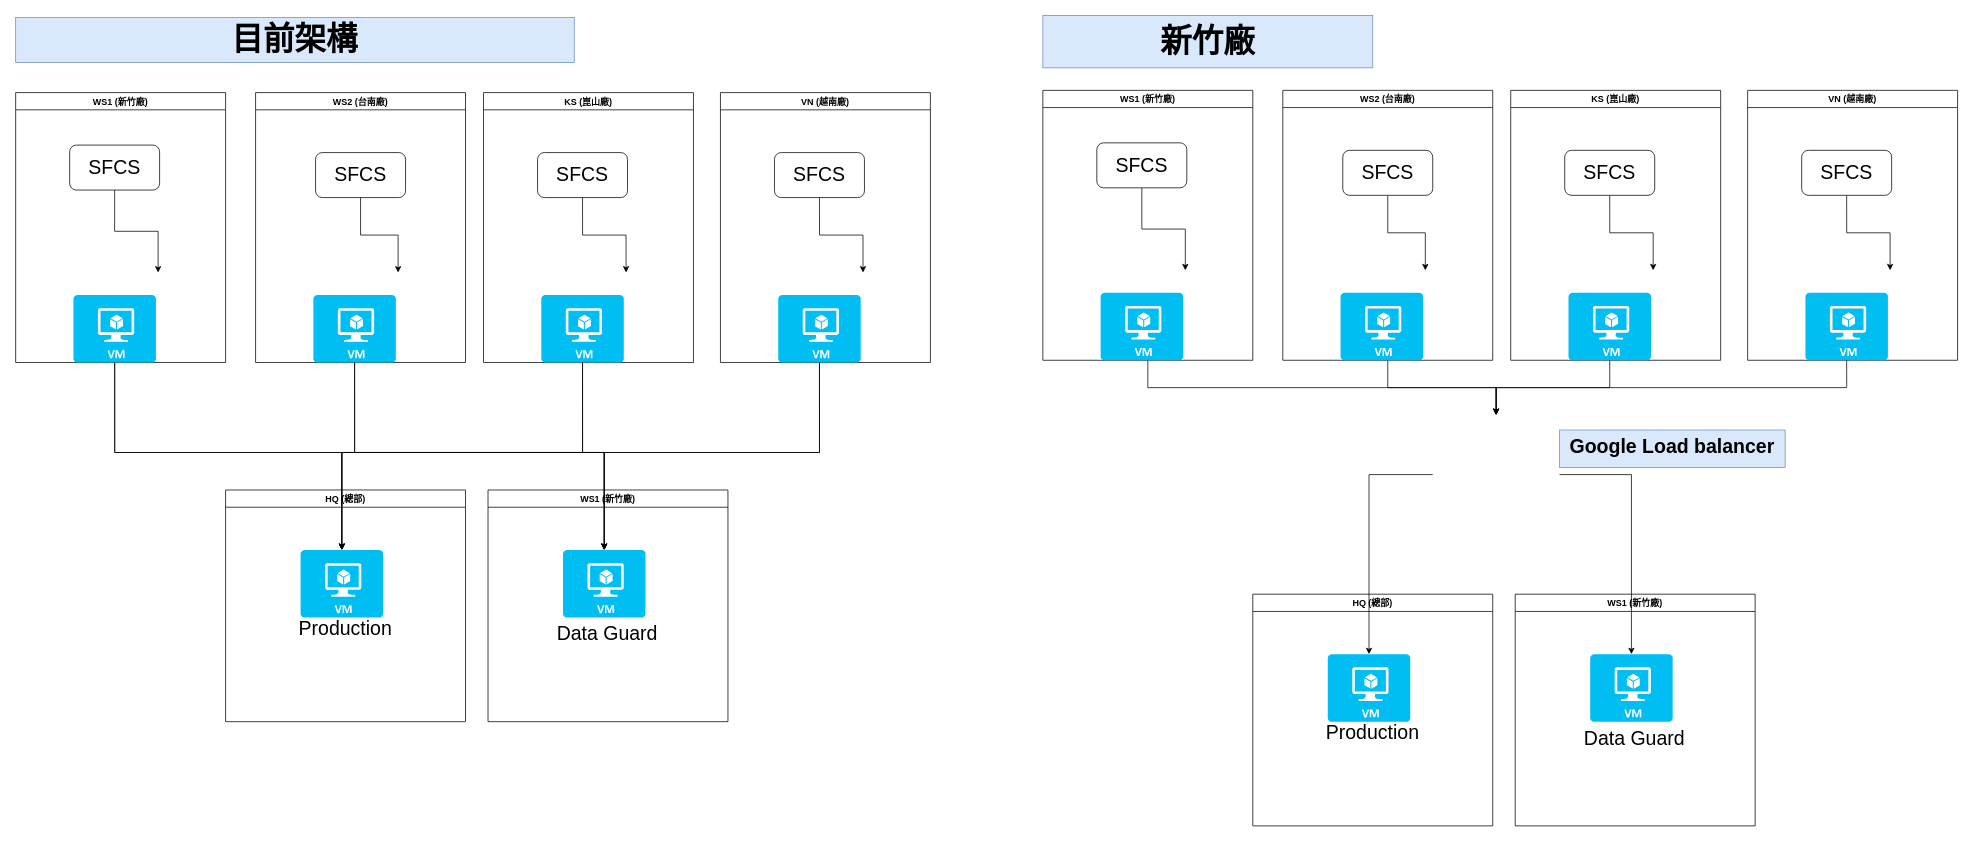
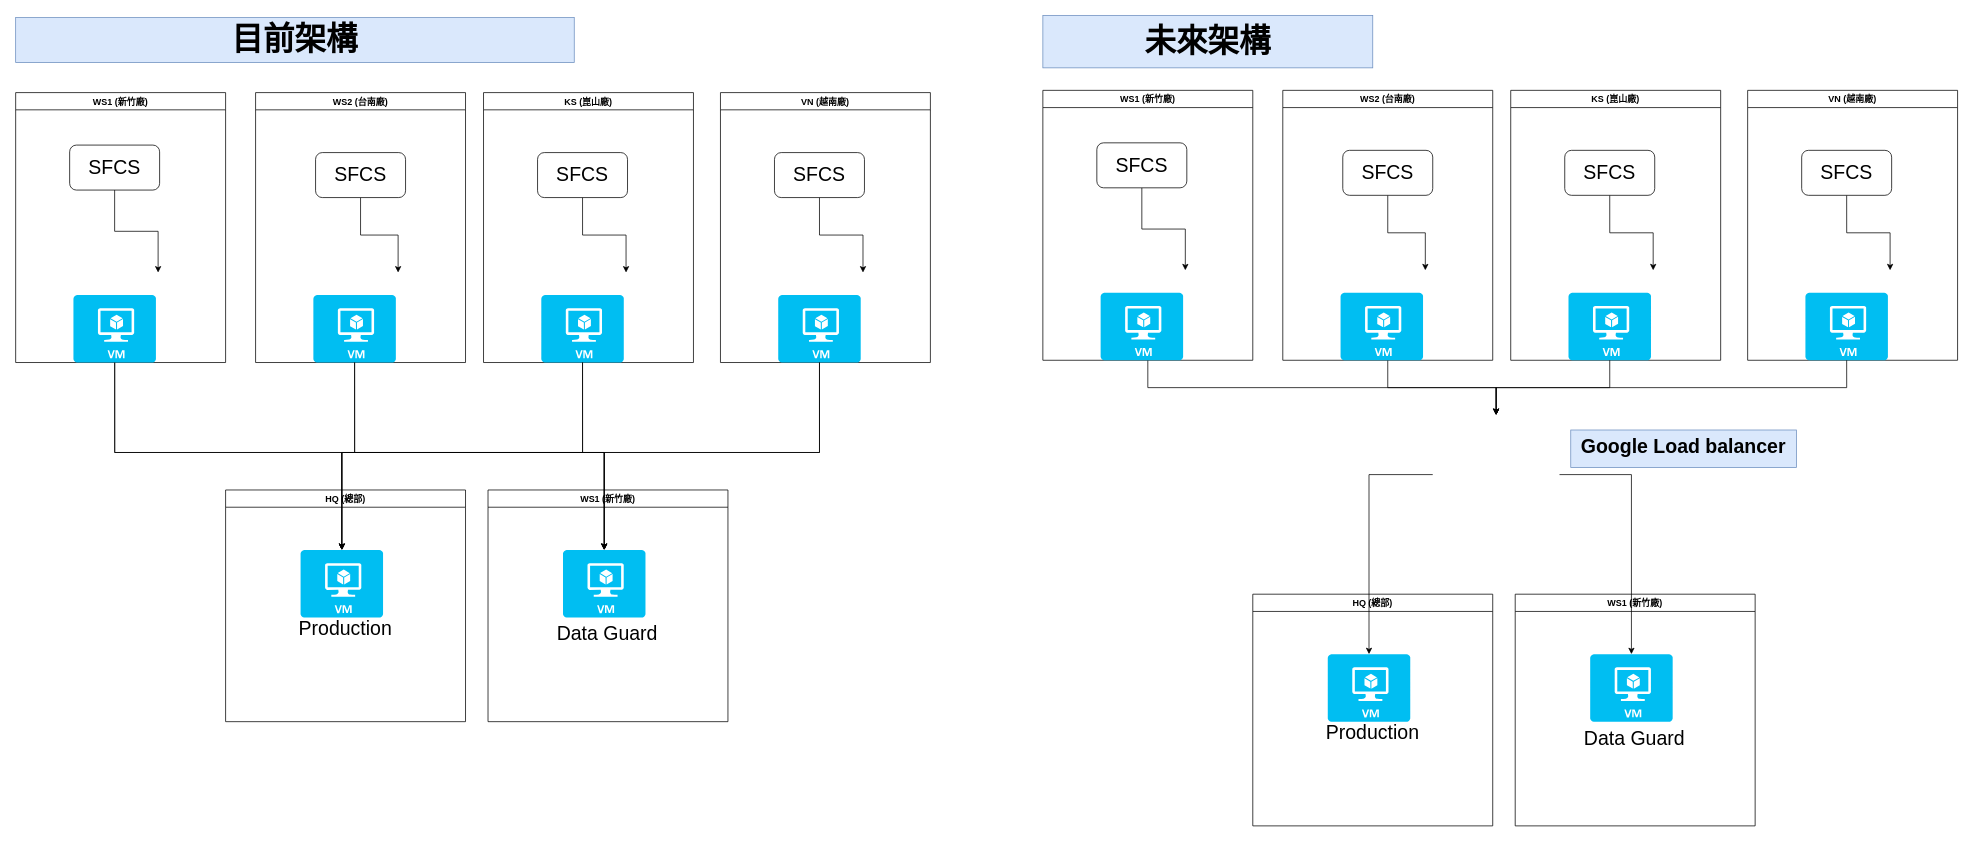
node "新竹廠": label "新竹廠" -> "未來架構"
node "Google Load balancer": moved (1673, 449) -> (1684, 449)
